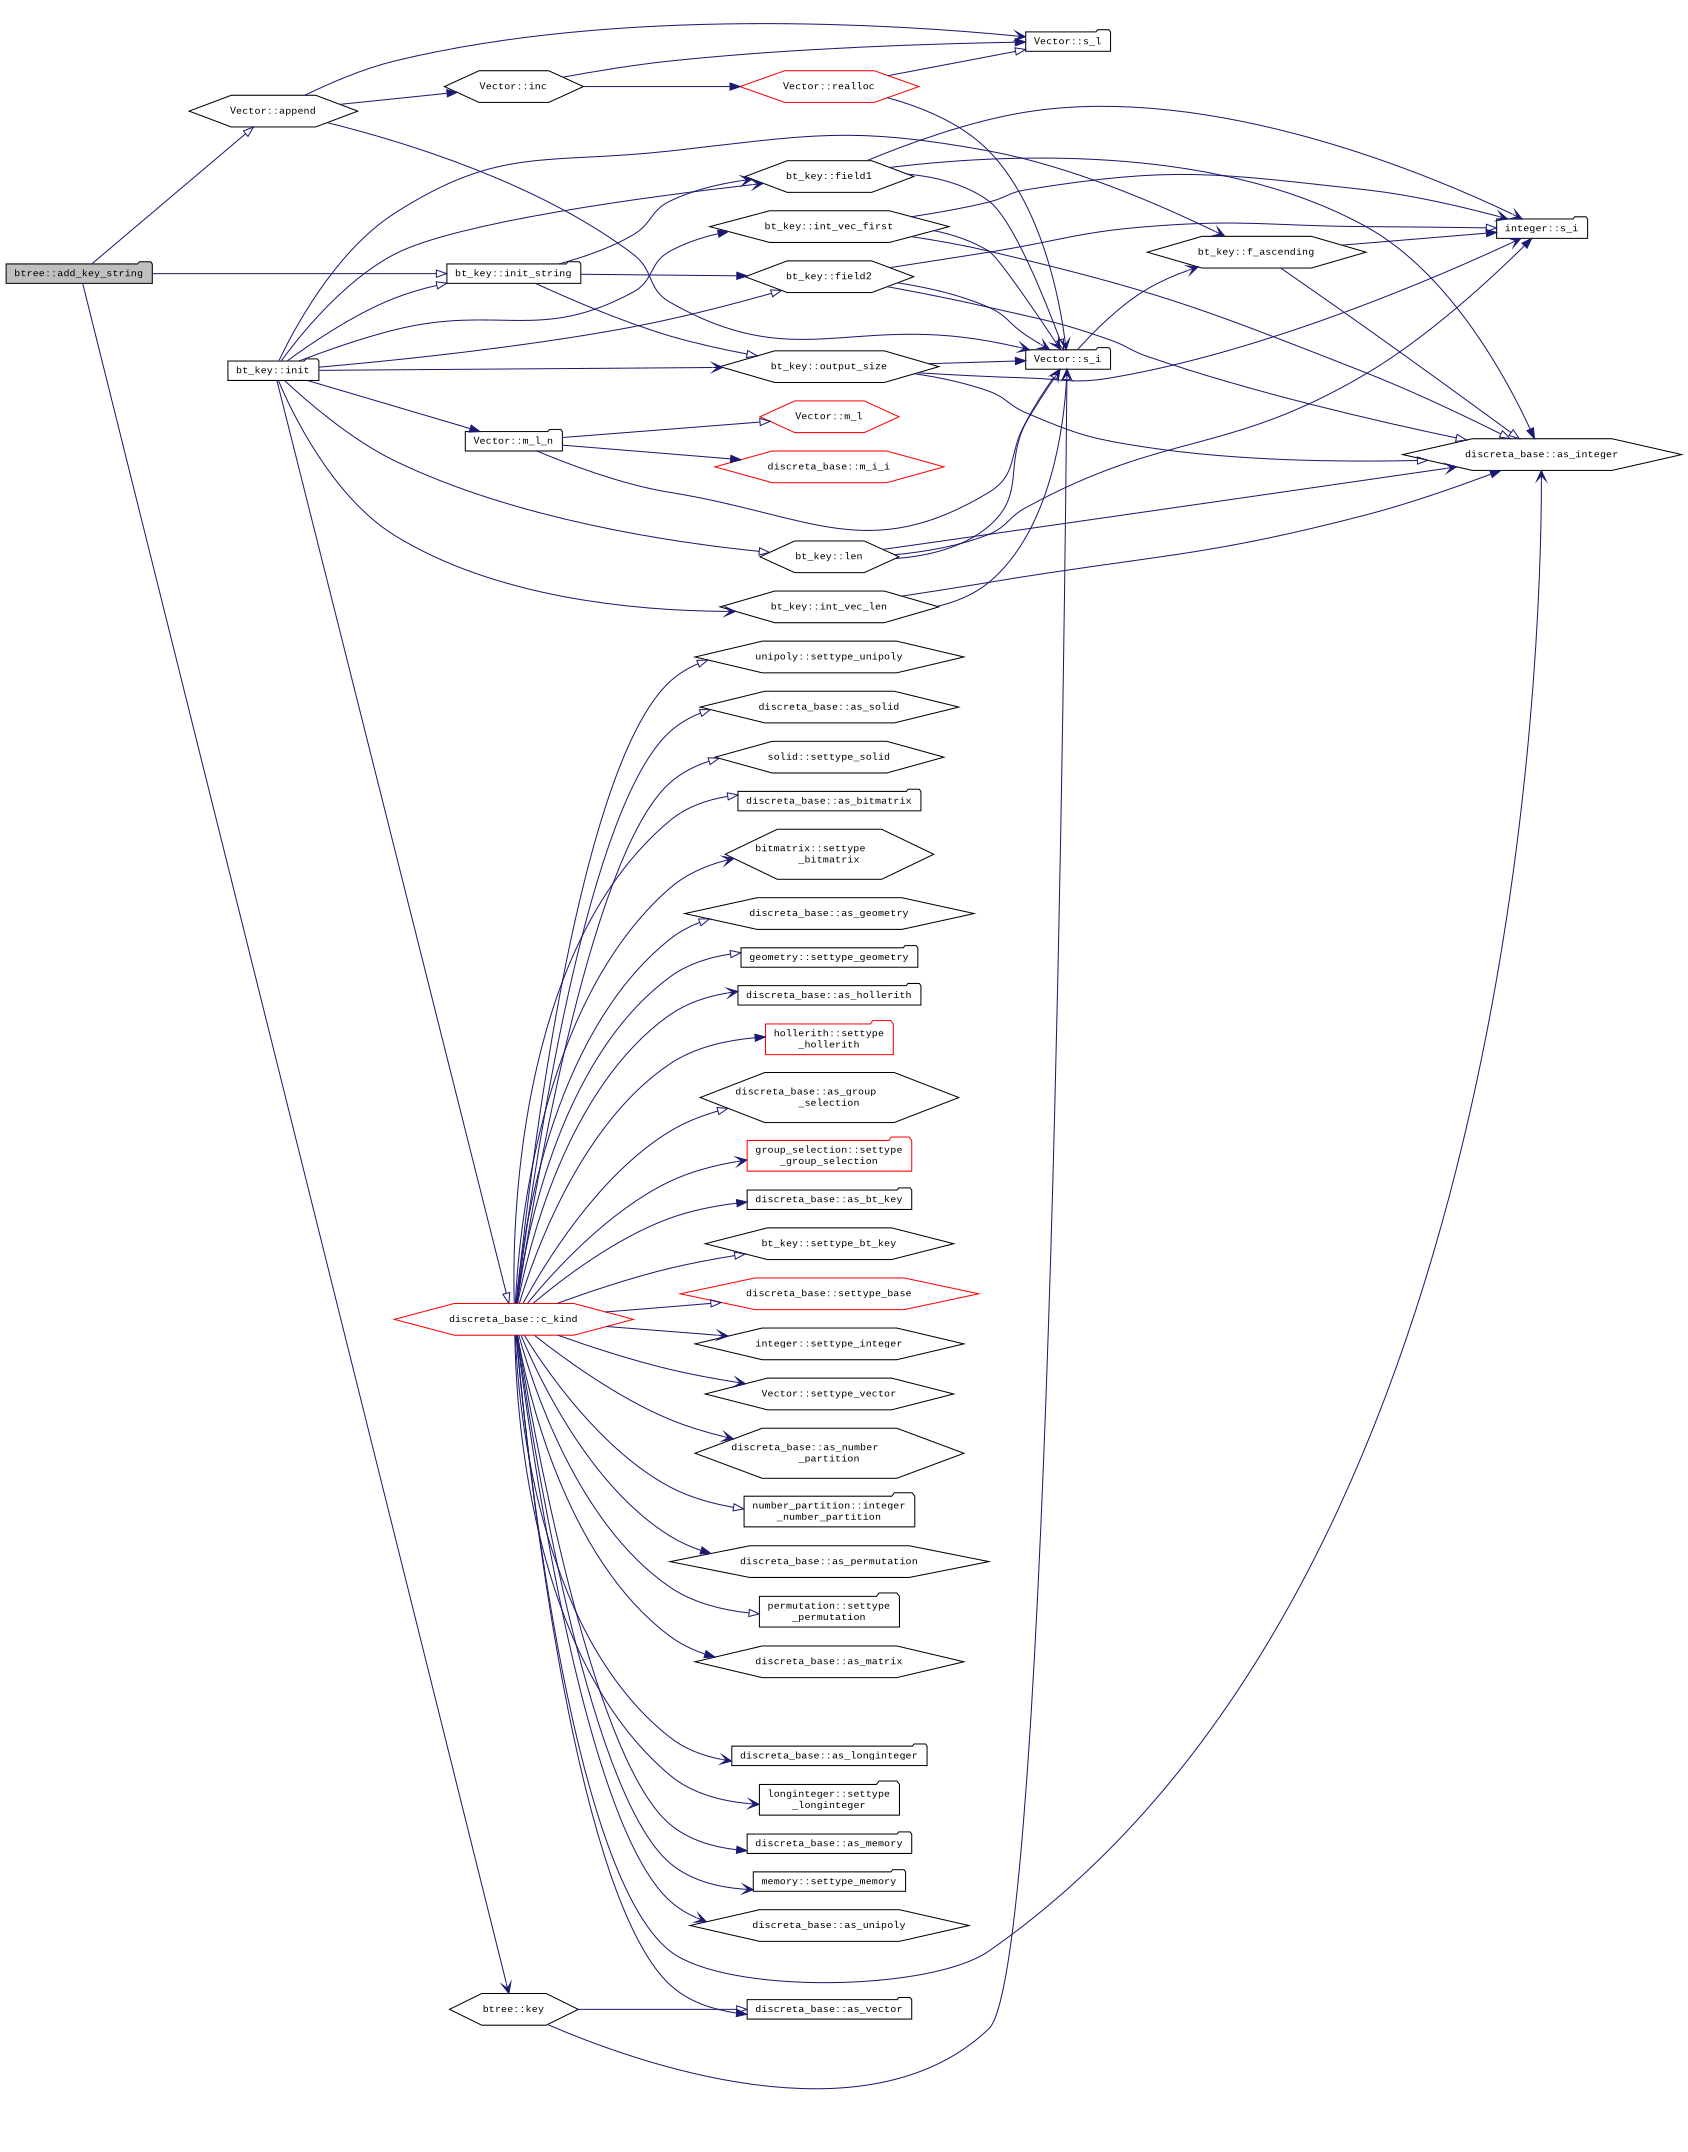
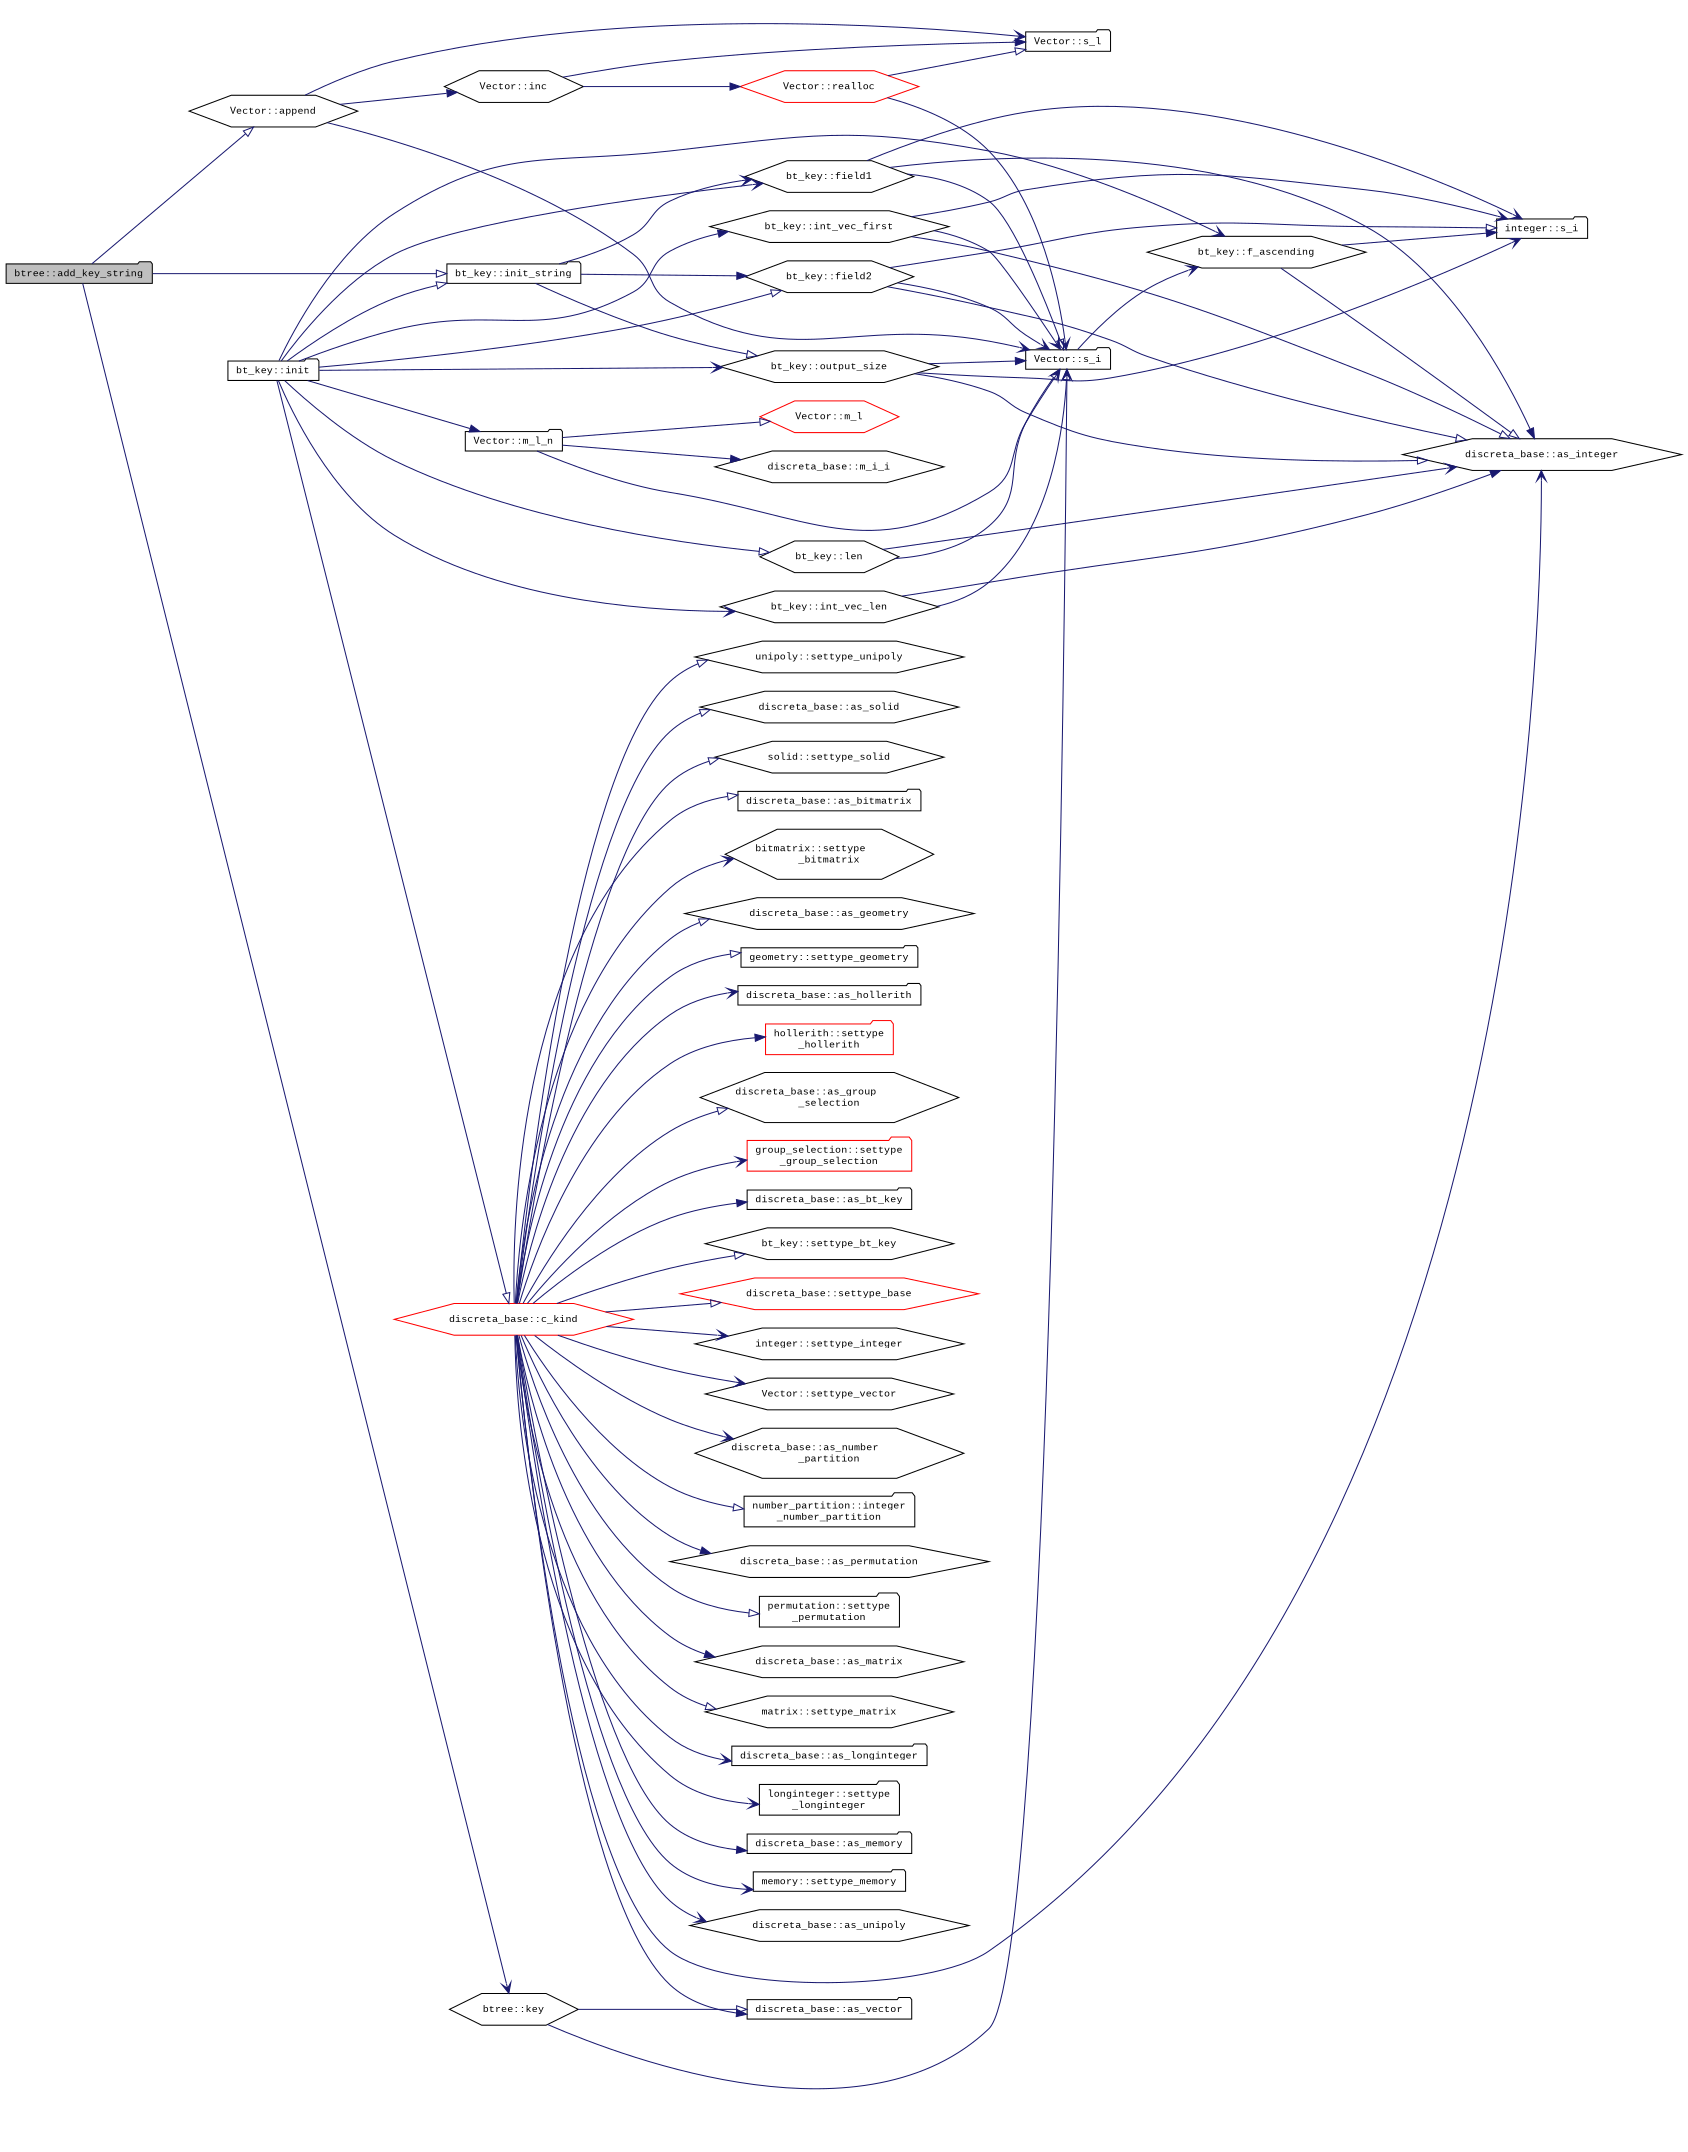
edge "bt_key::len" -> "integer::s_i": removed
node "discreta_base::m_i_i": color red -> black
node "matrix::settype_matrix": added
